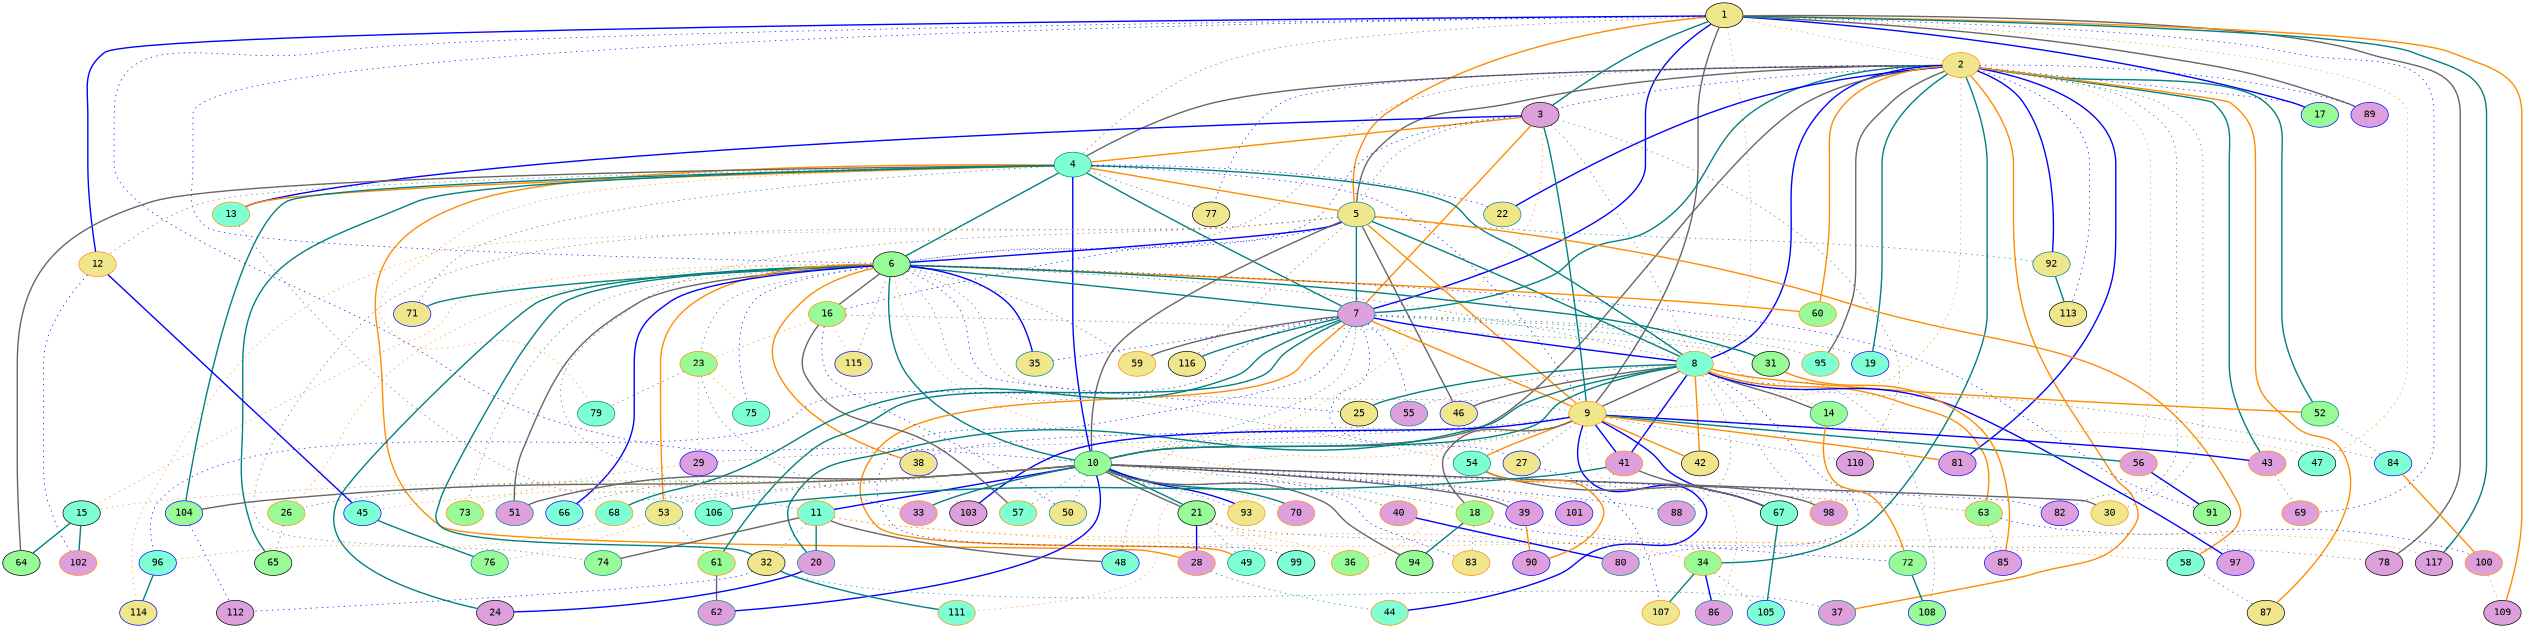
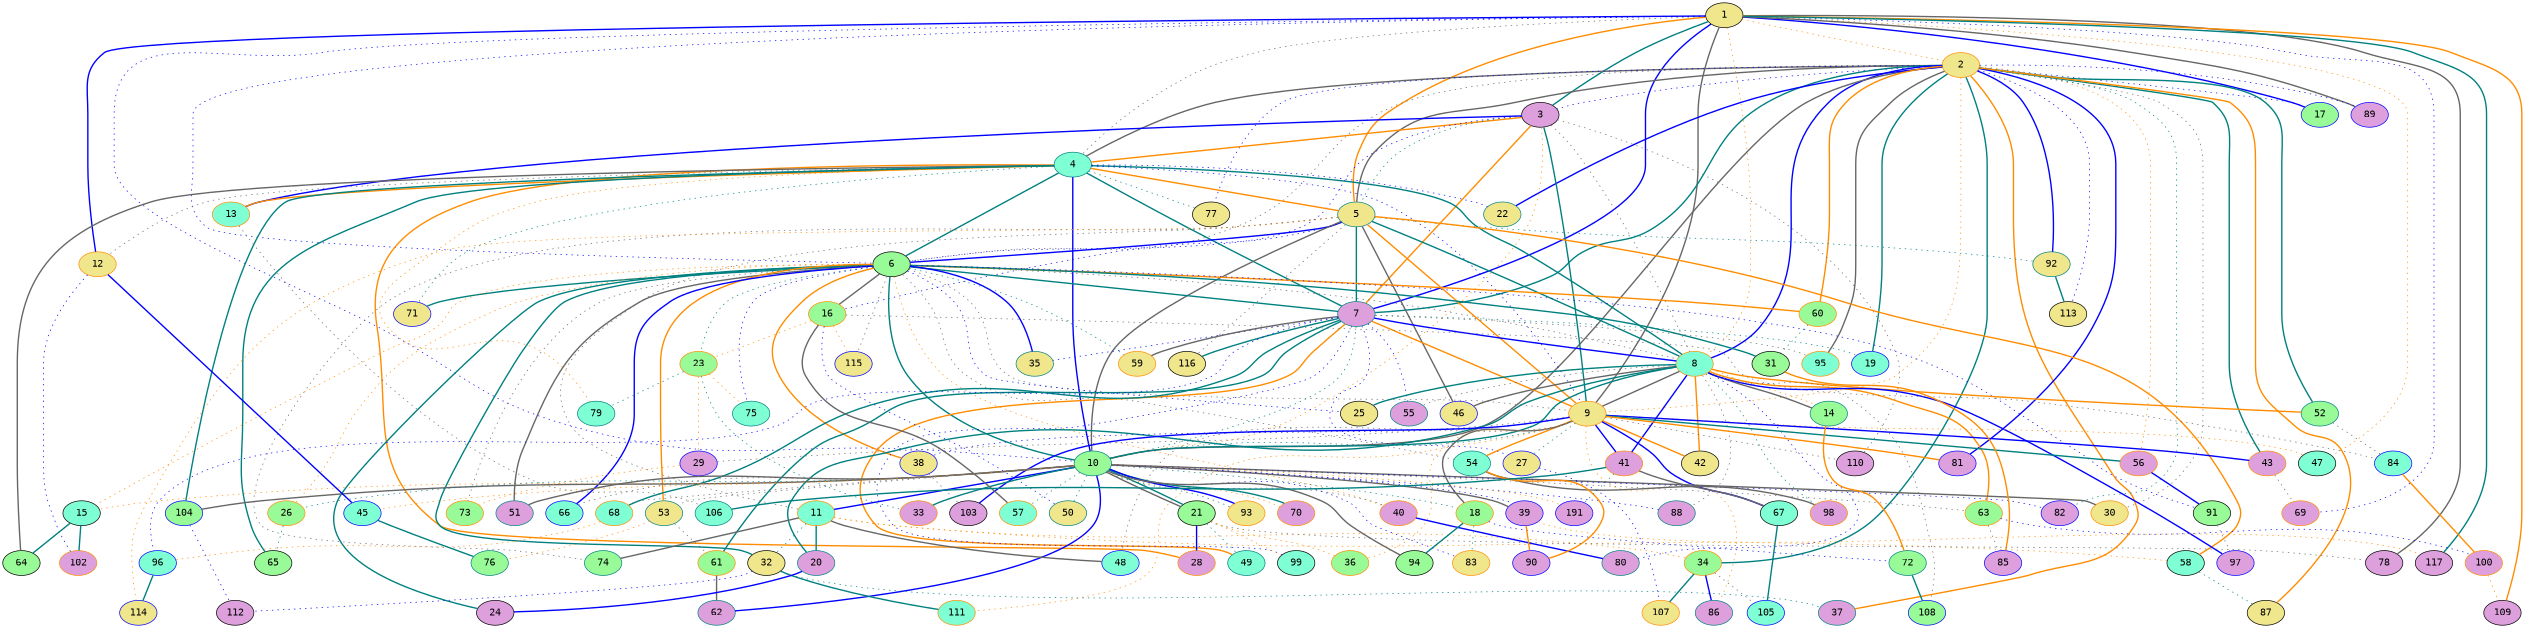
edge "7" -- "31": now "60" -- "31"
node "101": label "101" -> "191"
node "44": removed
